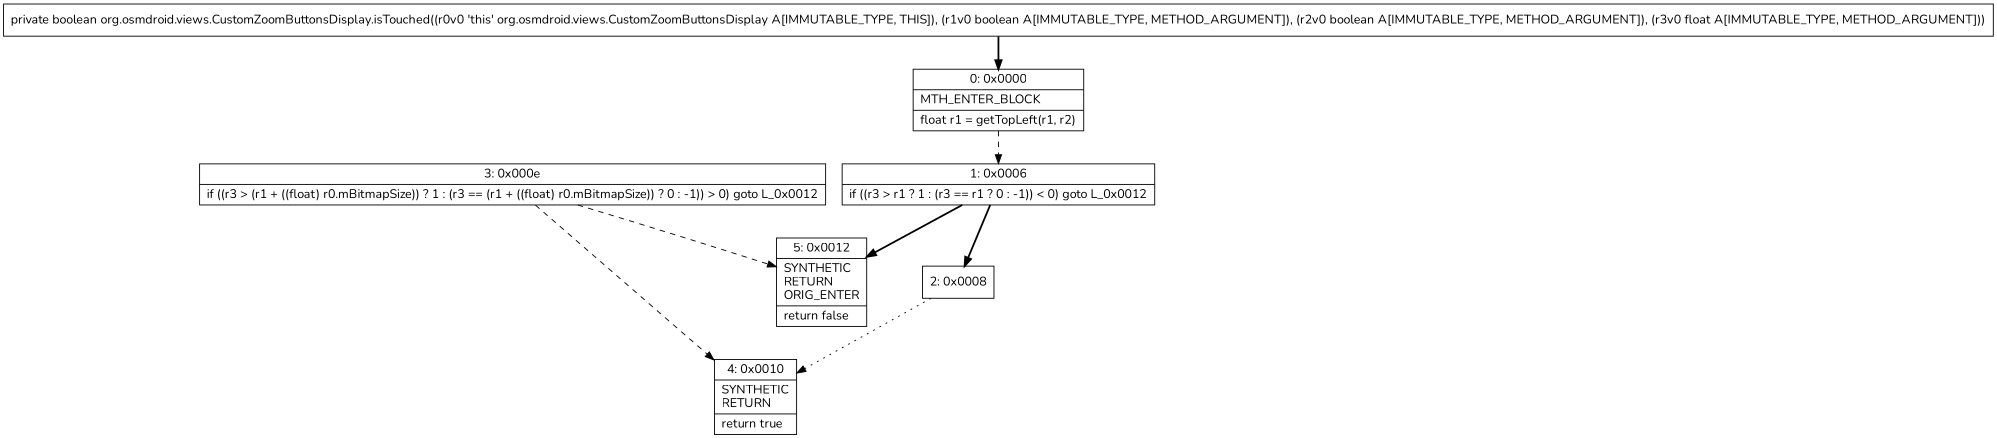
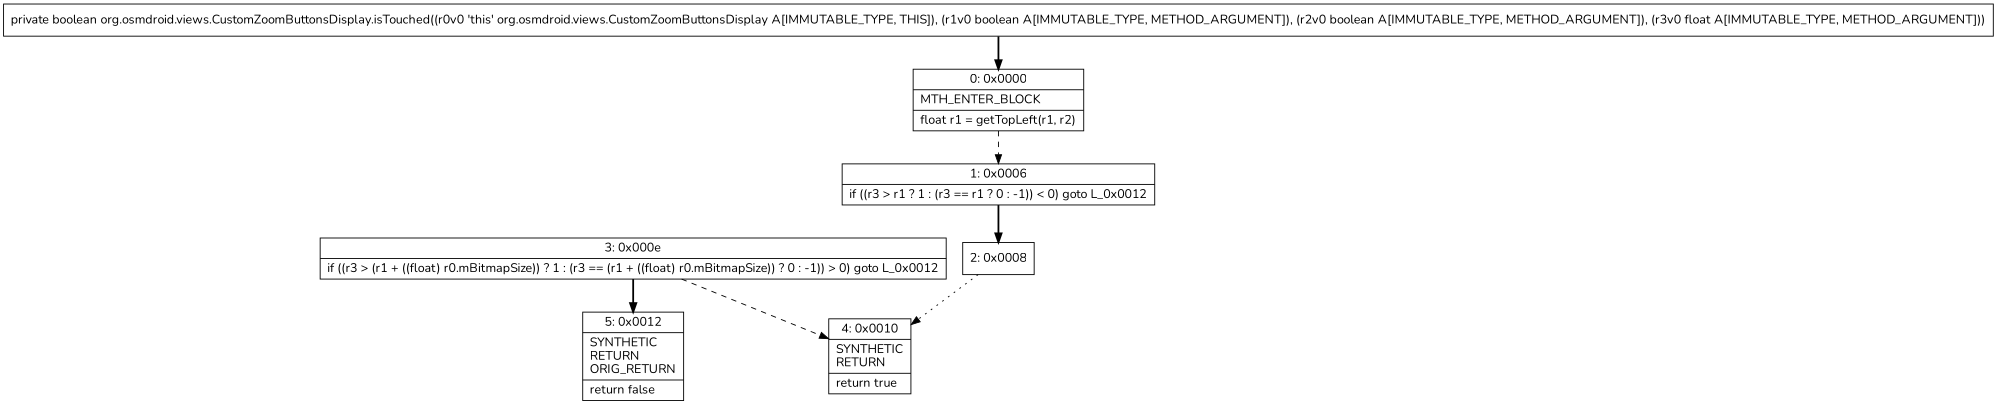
edge "1: 0x0006" -> "5: 0x0012": removed
edge "3: 0x000e" -> "5: 0x0012": style dashed -> bold
node "5: 0x0012": text "ORIG_ENTER" -> "ORIG_RETURN"
